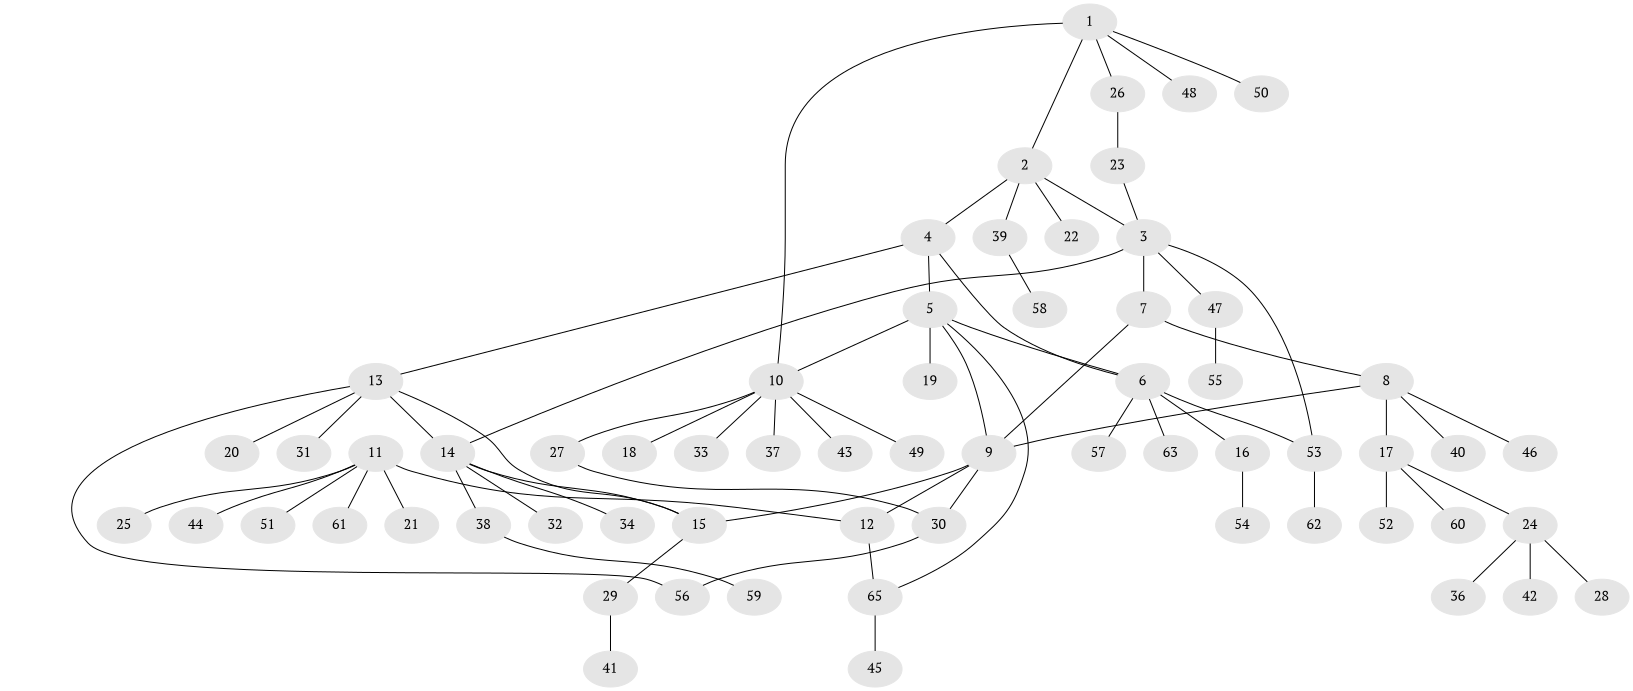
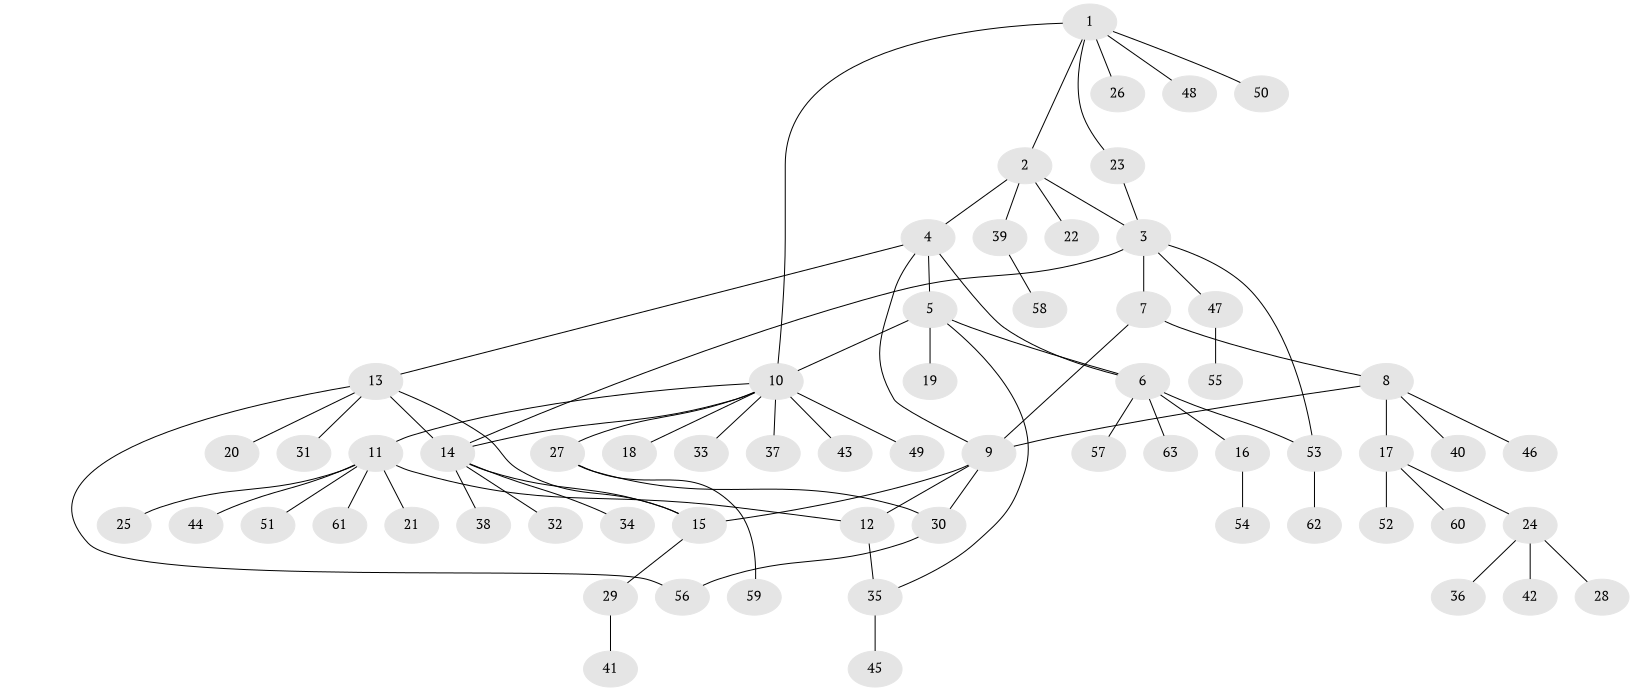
edge "26" -- "23": now "1" -- "23"
edge "5" -- "9": now "4" -- "9"
edge "10" -- "11": added
edge "10" -- "14": added
edge "38" -- "59": now "27" -- "59"
node "65": label "65" -> "35"
